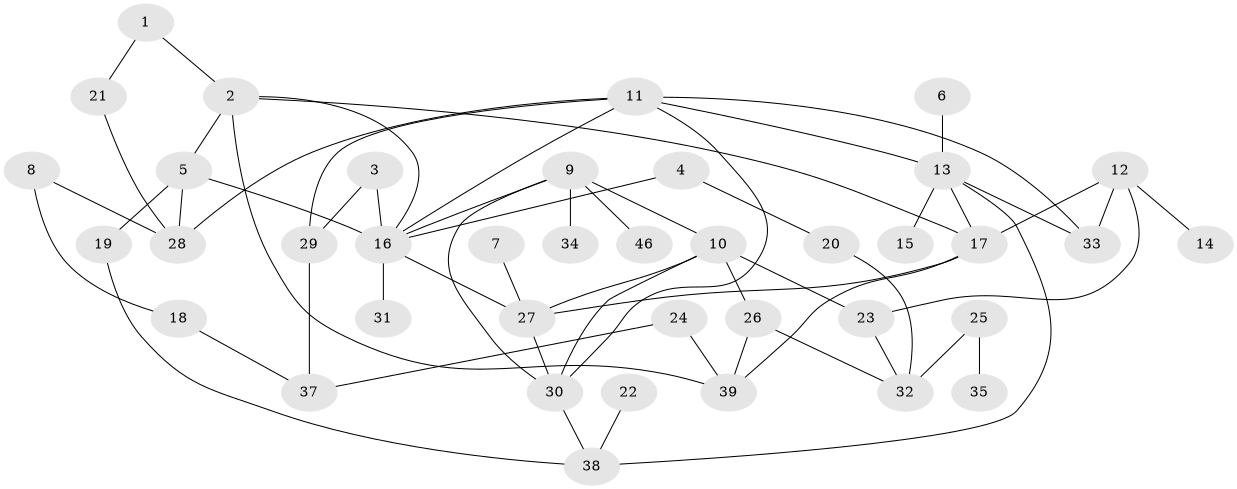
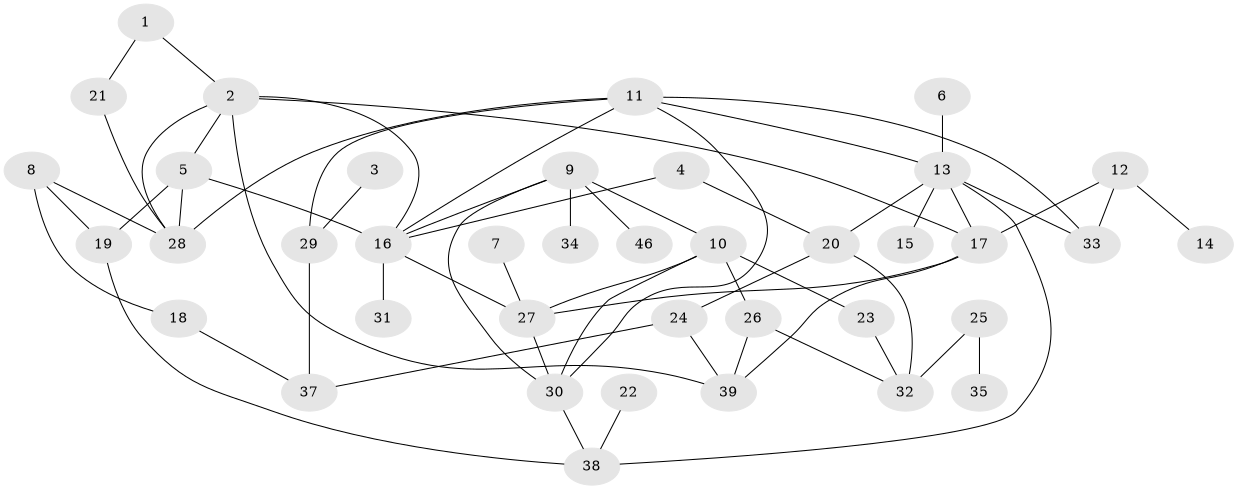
edge "2" -- "28": added
edge "8" -- "19": added
edge "3" -- "16": removed
edge "13" -- "20": added
edge "20" -- "24": added
edge "12" -- "23": removed
